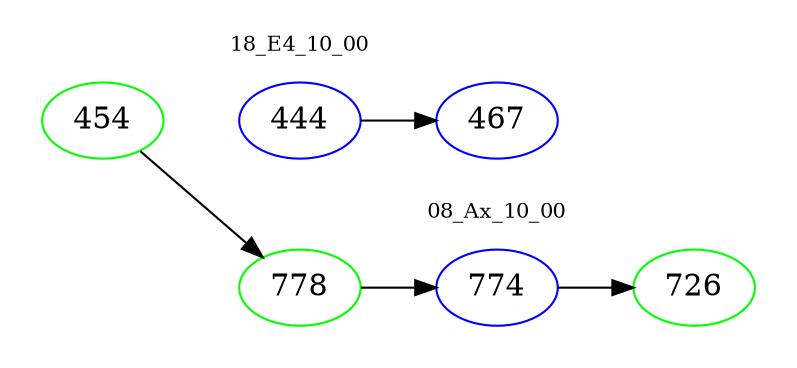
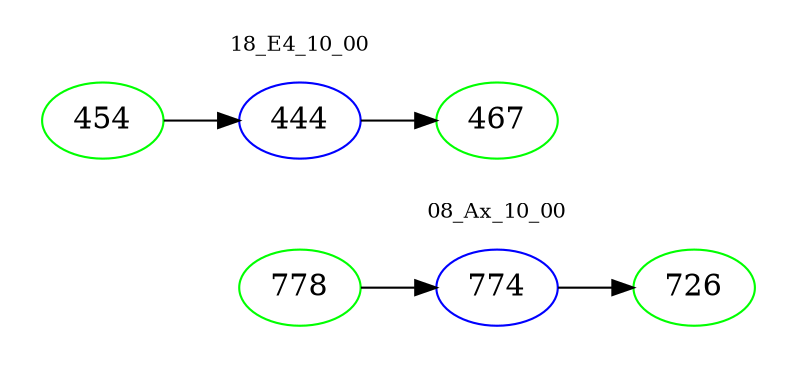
node "467": color blue -> green
edge "454" -> "778": now "454" -> "444"
